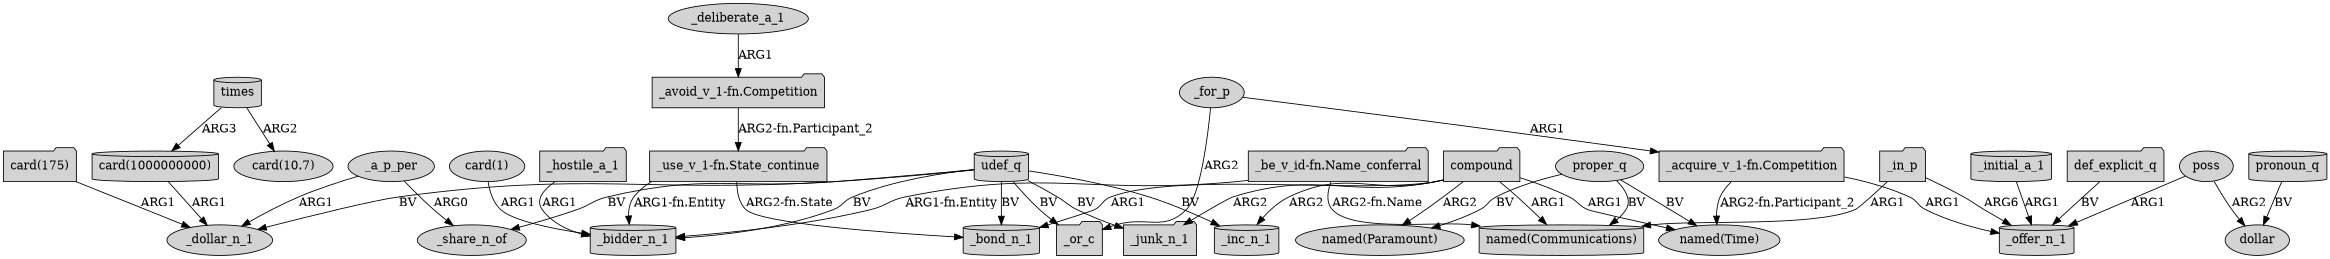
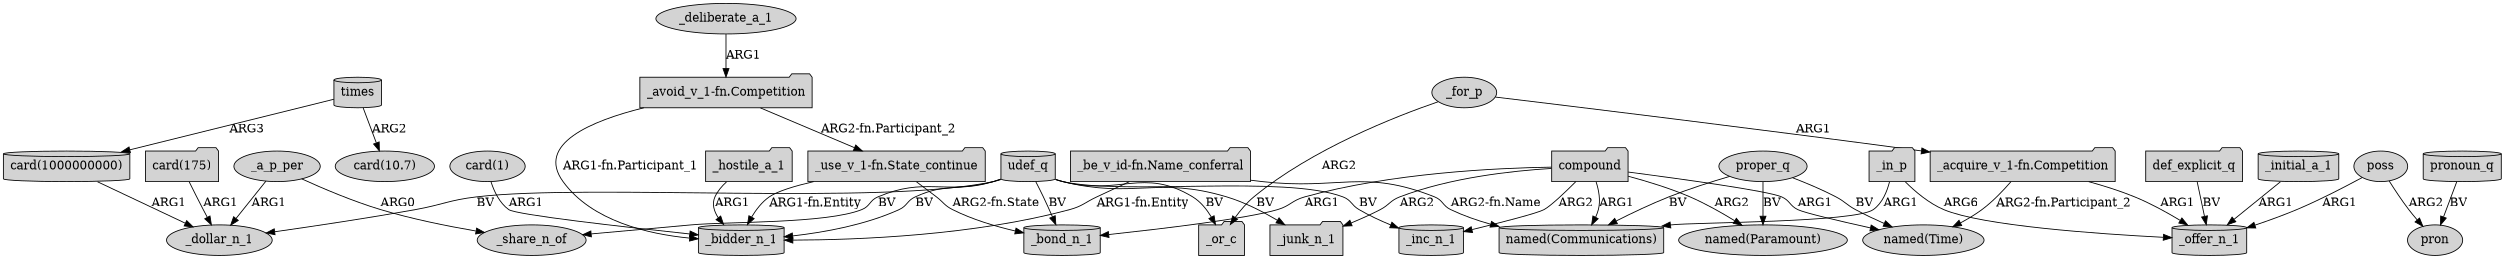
edge "_avoid_v_1-fn.Competition" -> "_bidder_n_1": added, label "ARG1-fn.Participant_1"
node "dollar": label "dollar" -> "pron"
